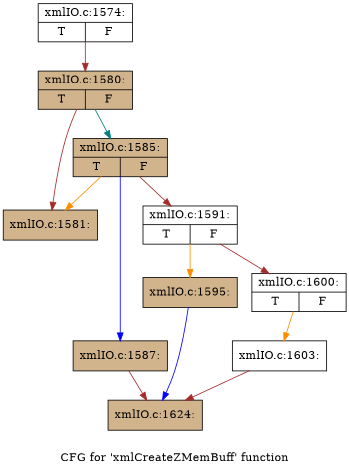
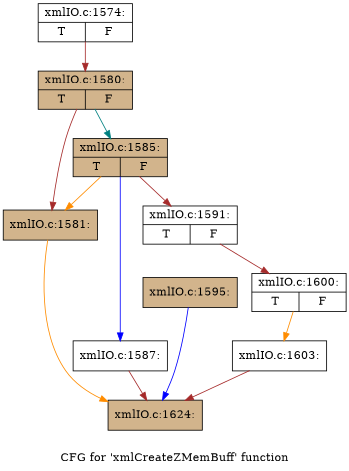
edge "xmlIO.c:1591:" -> "xmlIO.c:1595:": removed
edge "xmlIO.c:1581:" -> "xmlIO.c:1624:": added
node "xmlIO.c:1587:": fillcolor tan -> white
